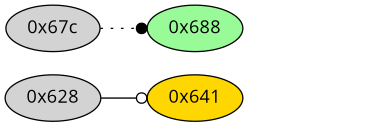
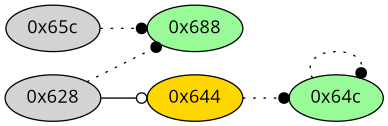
node "0x67c": label "0x67c" -> "0x65c"
edge "0x628" -> "0x688": added
node "0x641": label "0x641" -> "0x644"
node "0x64c": added
